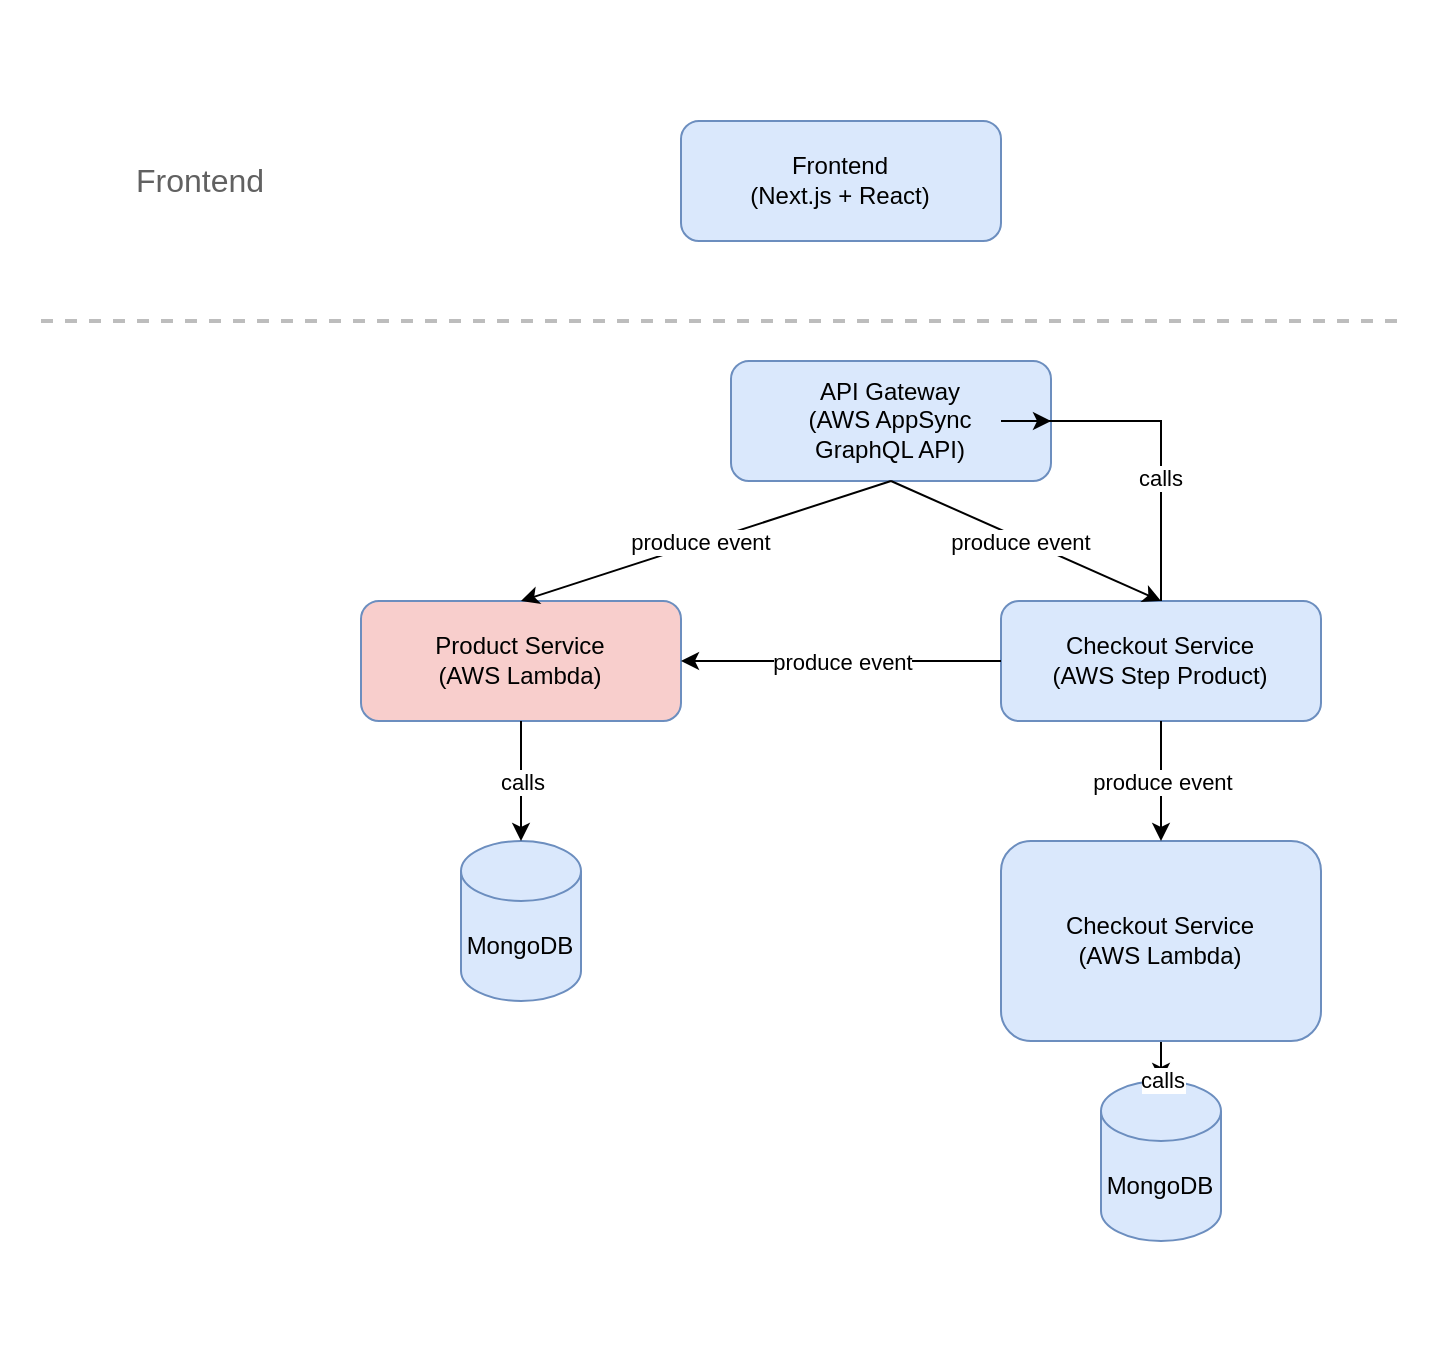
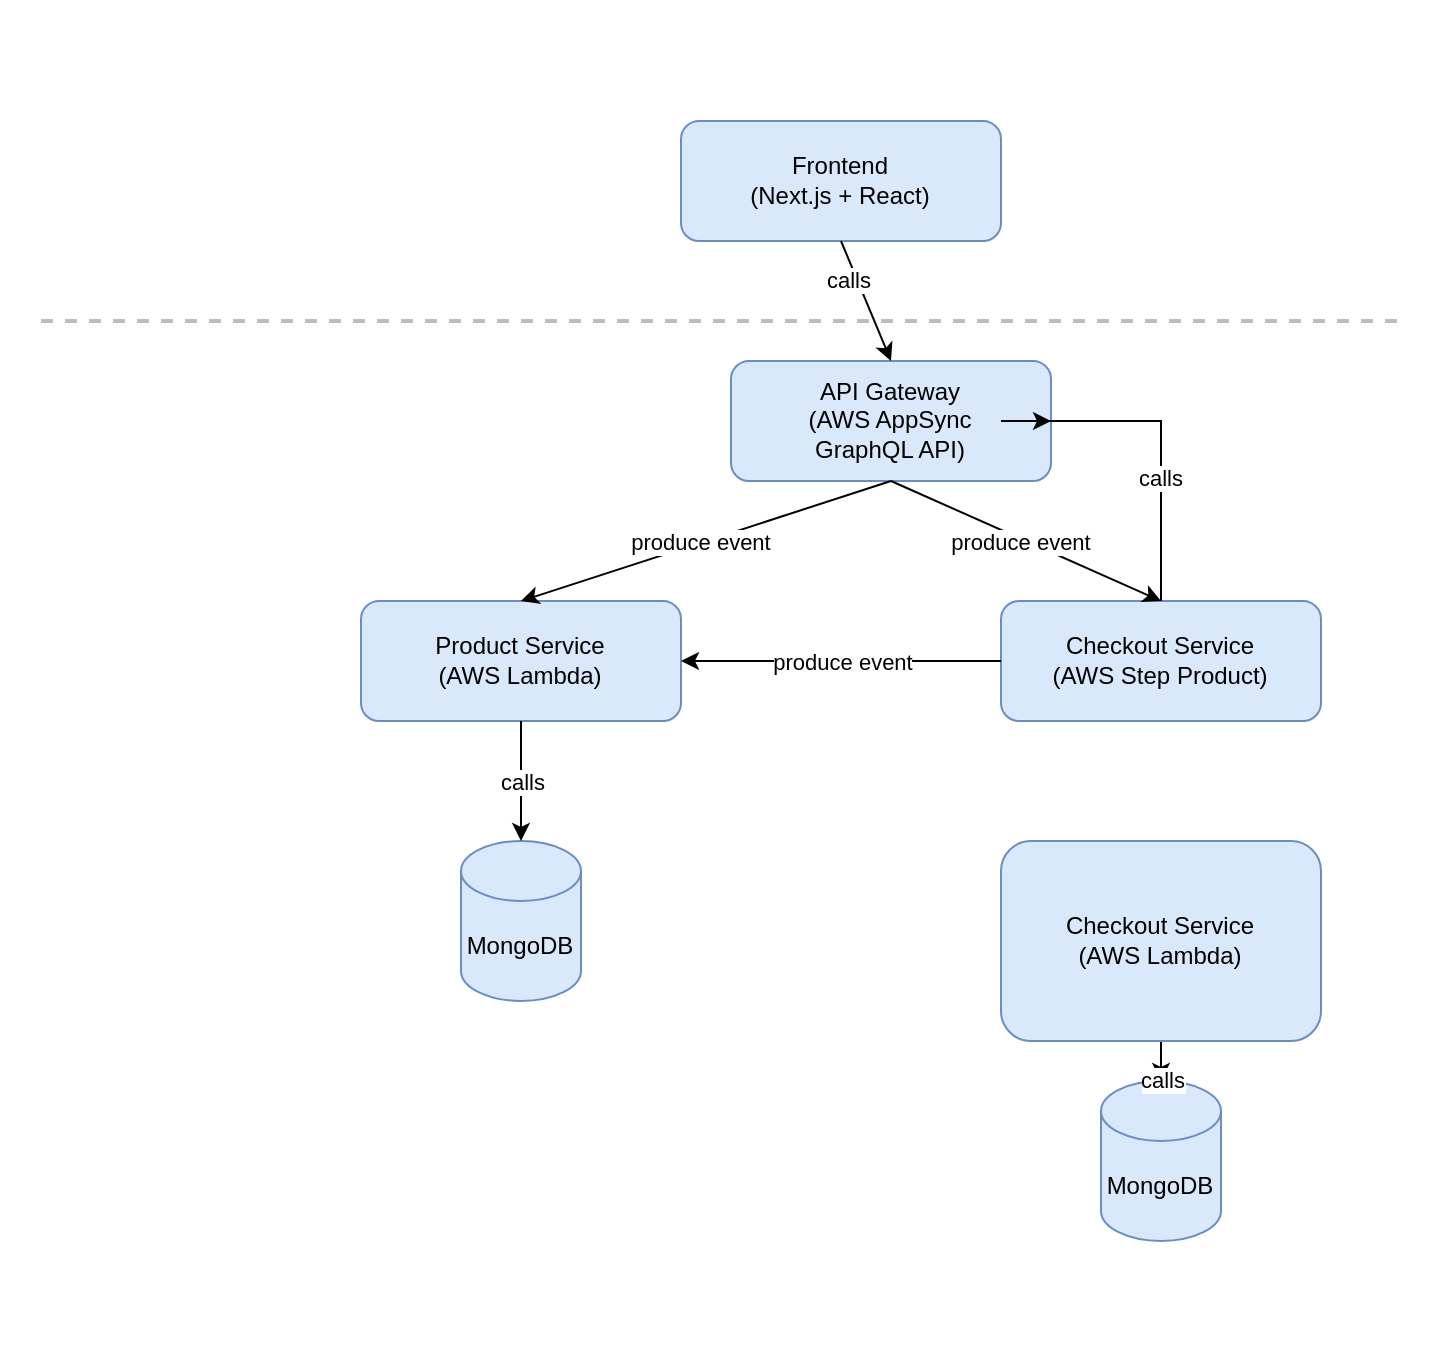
node "Frontend": removed
edge "Frontend (Next.js + React)" -> "API Gateway (AWS AppSync GraphQL API)": added, label "calls"
node "Product Service (AWS Lambda)": fillcolor #f8cecc -> #dae8fc
edge "Checkout Service (AWS Step Product)" -> "Checkout Service (AWS Lambda)": removed, label "produce event"
